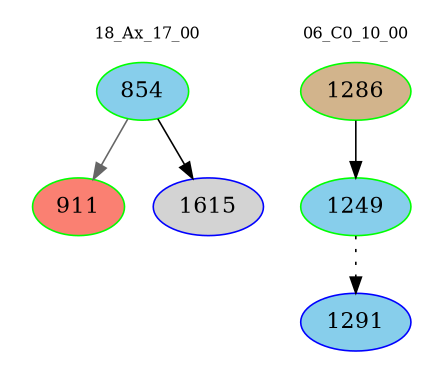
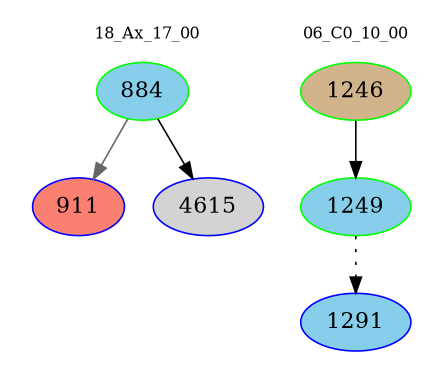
node "854": label "854" -> "884"
node "1286": label "1286" -> "1246"
node "911": color green -> blue
node "1615": label "1615" -> "4615"
